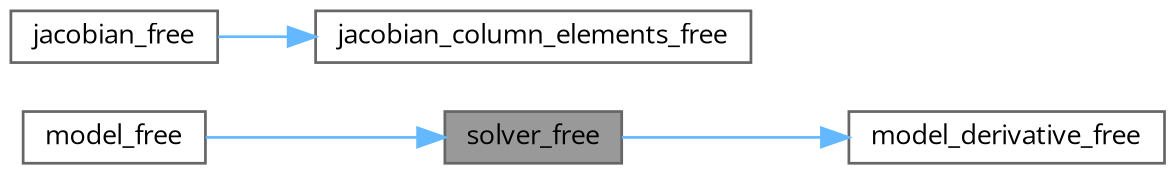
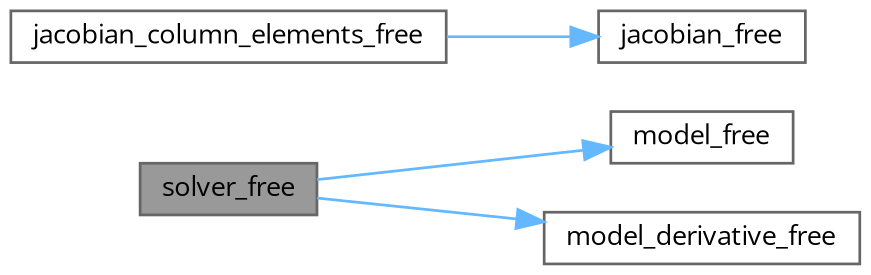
edge "jacobian_free" -> "jacobian_column_elements_free": reversed
edge "model_free" -> "solver_free": reversed
